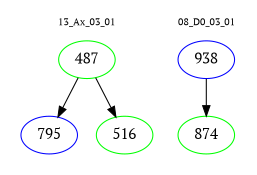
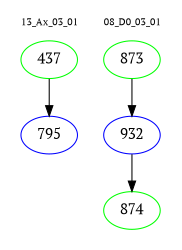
node "487": label "487" -> "437"
node "873": added
node "938": label "938" -> "932"
node "516": removed
